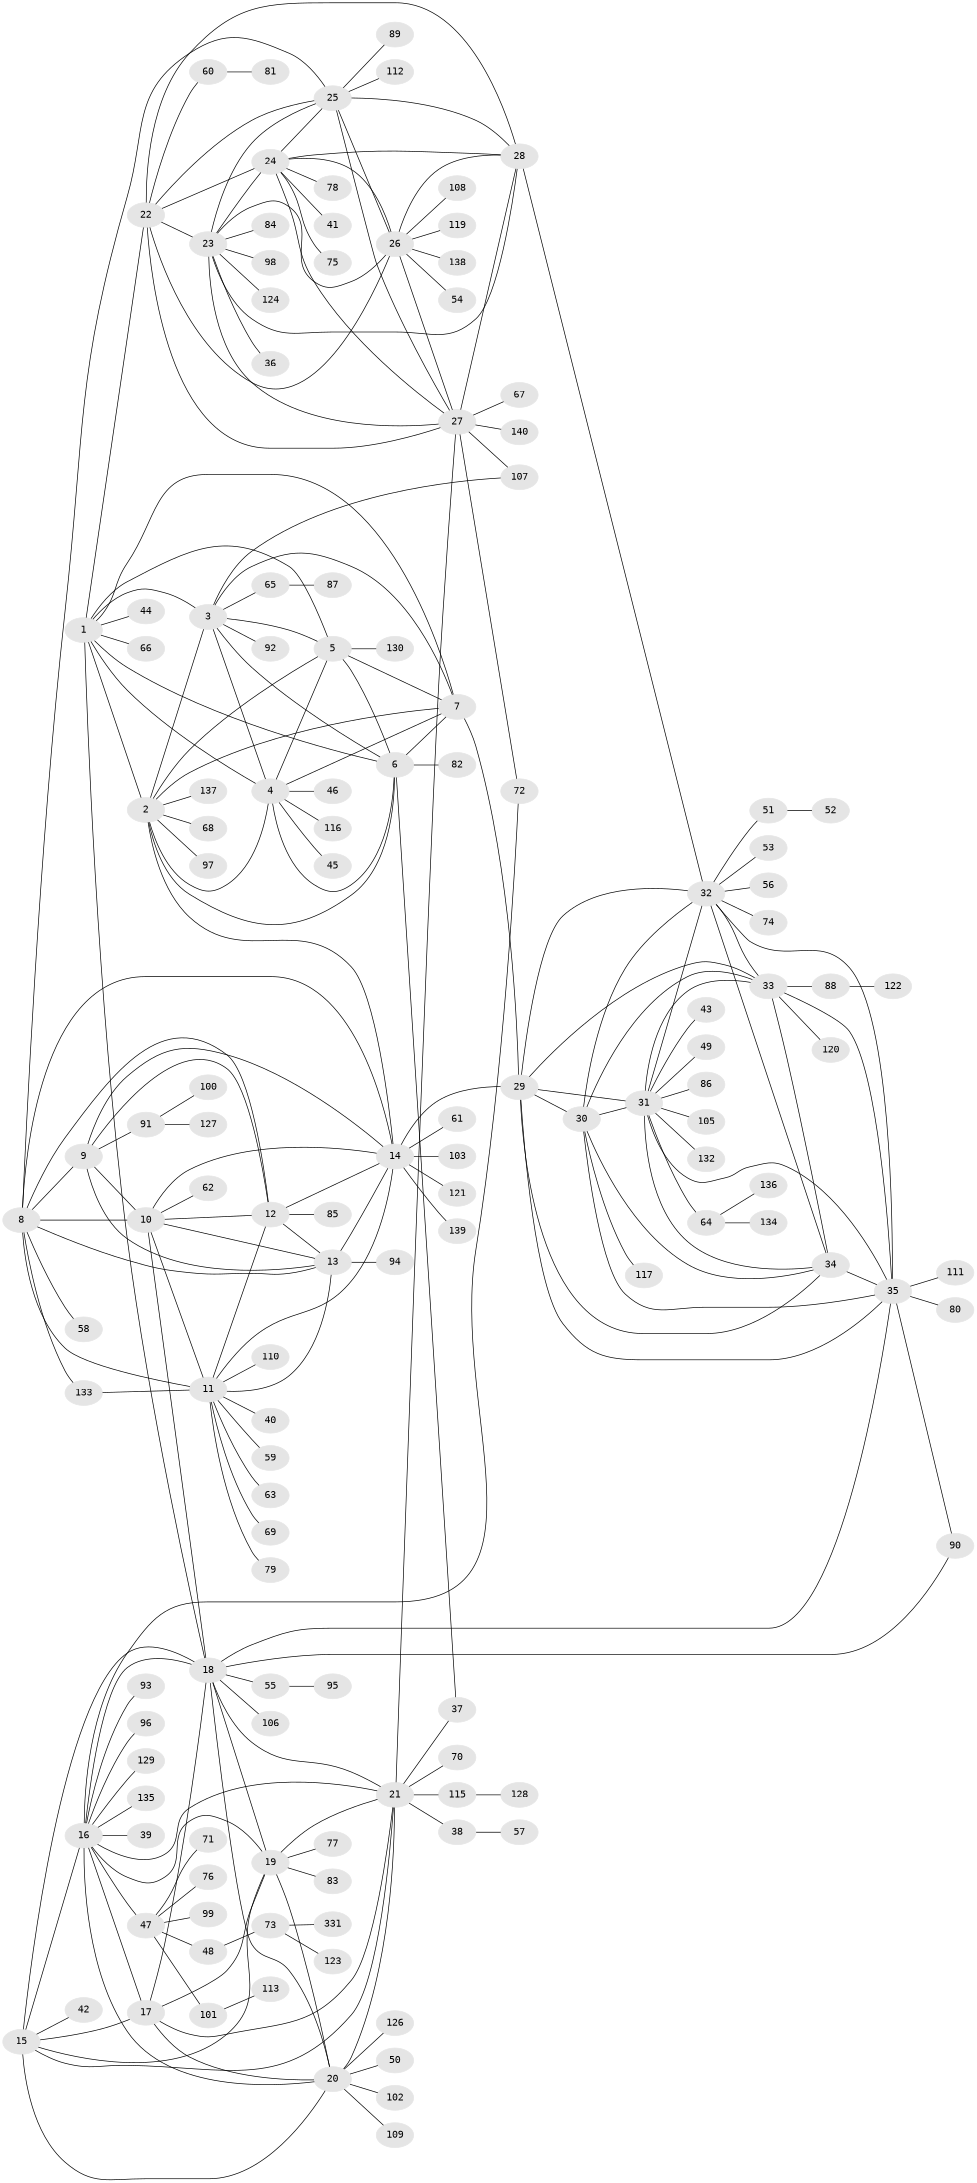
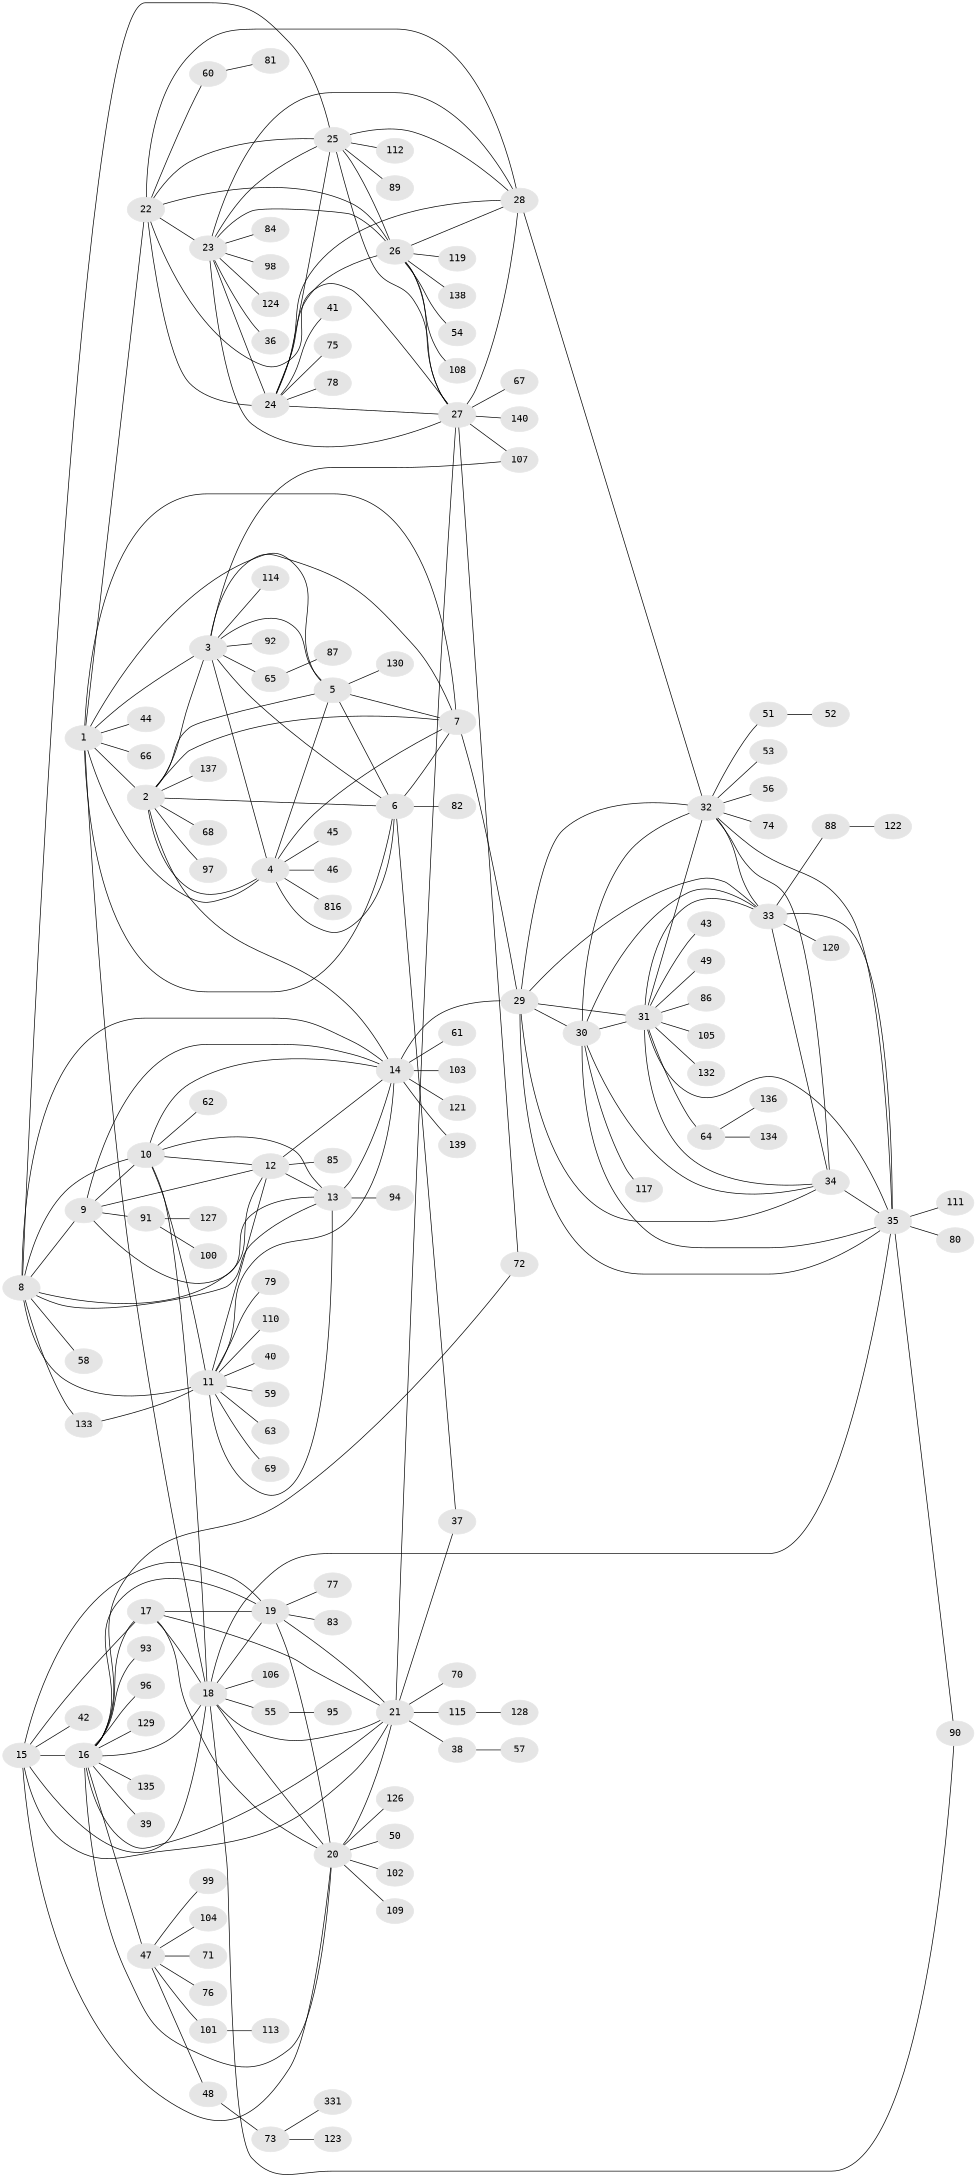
node "114": added
node "116": label "116" -> "816"
node "104": added
